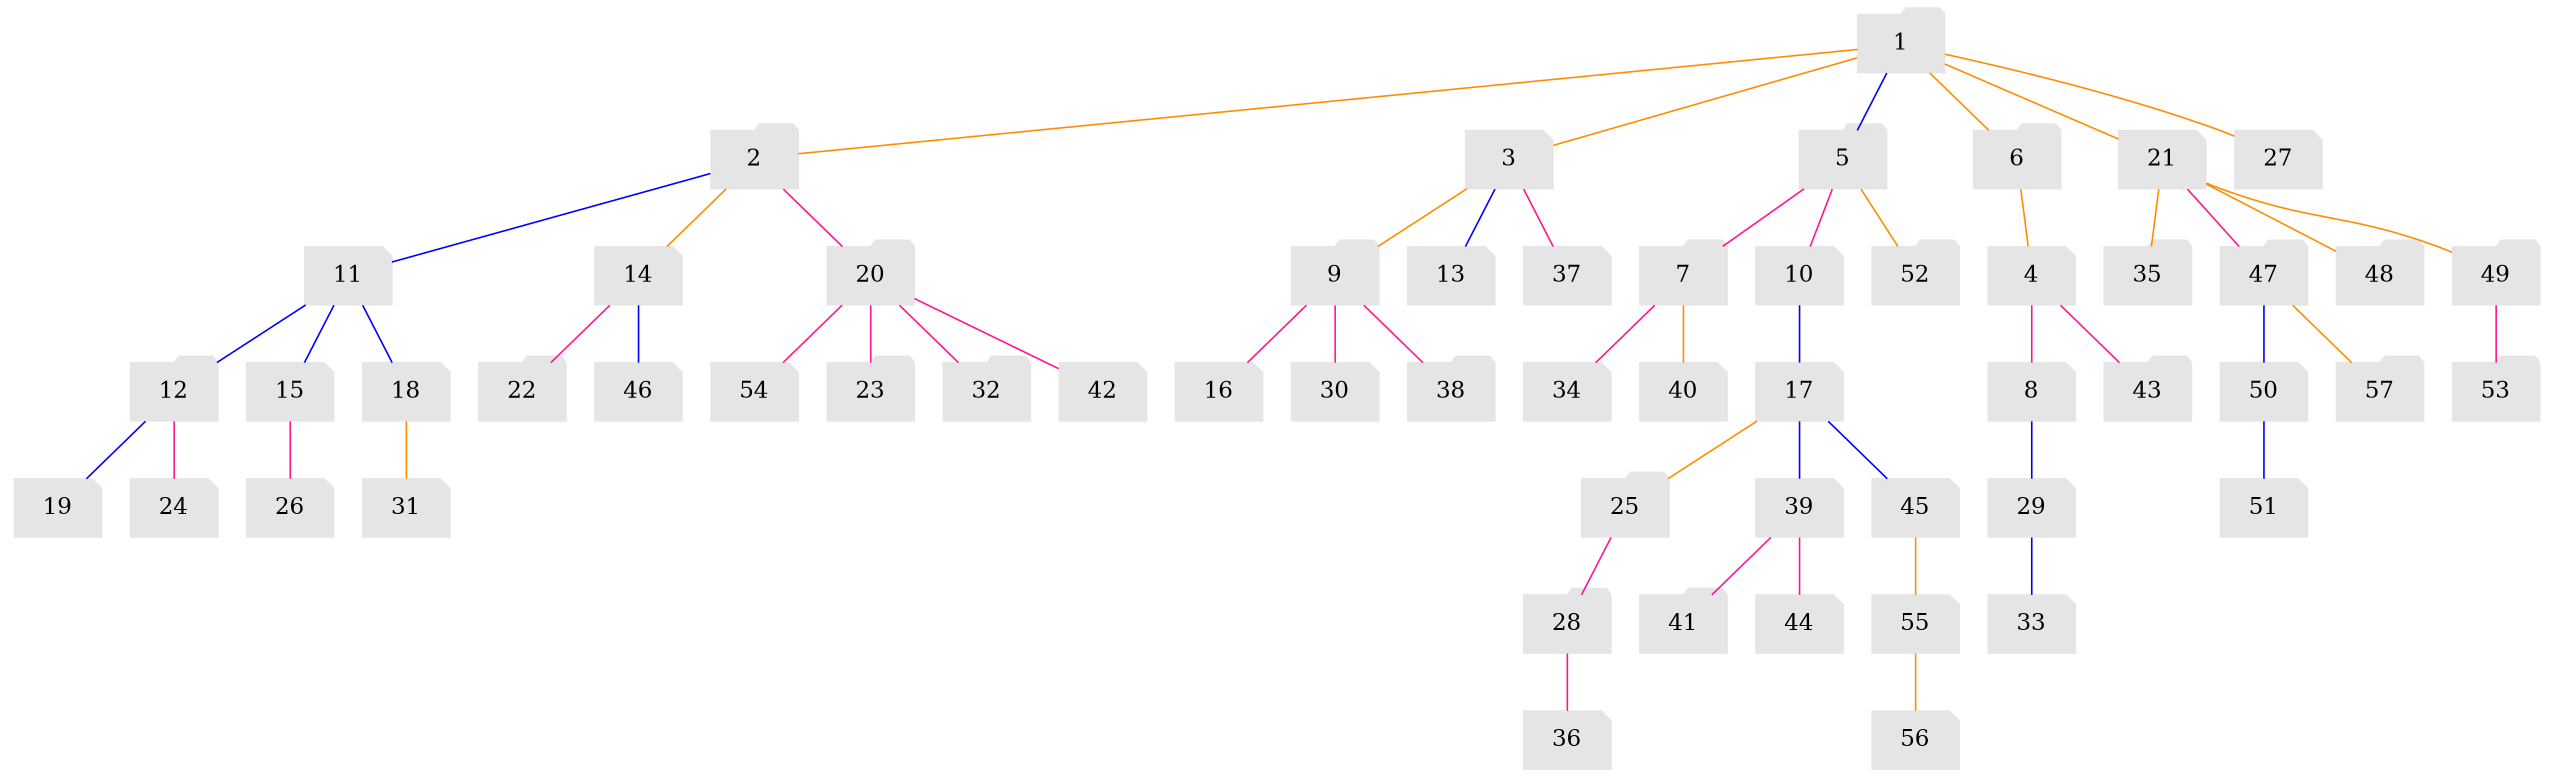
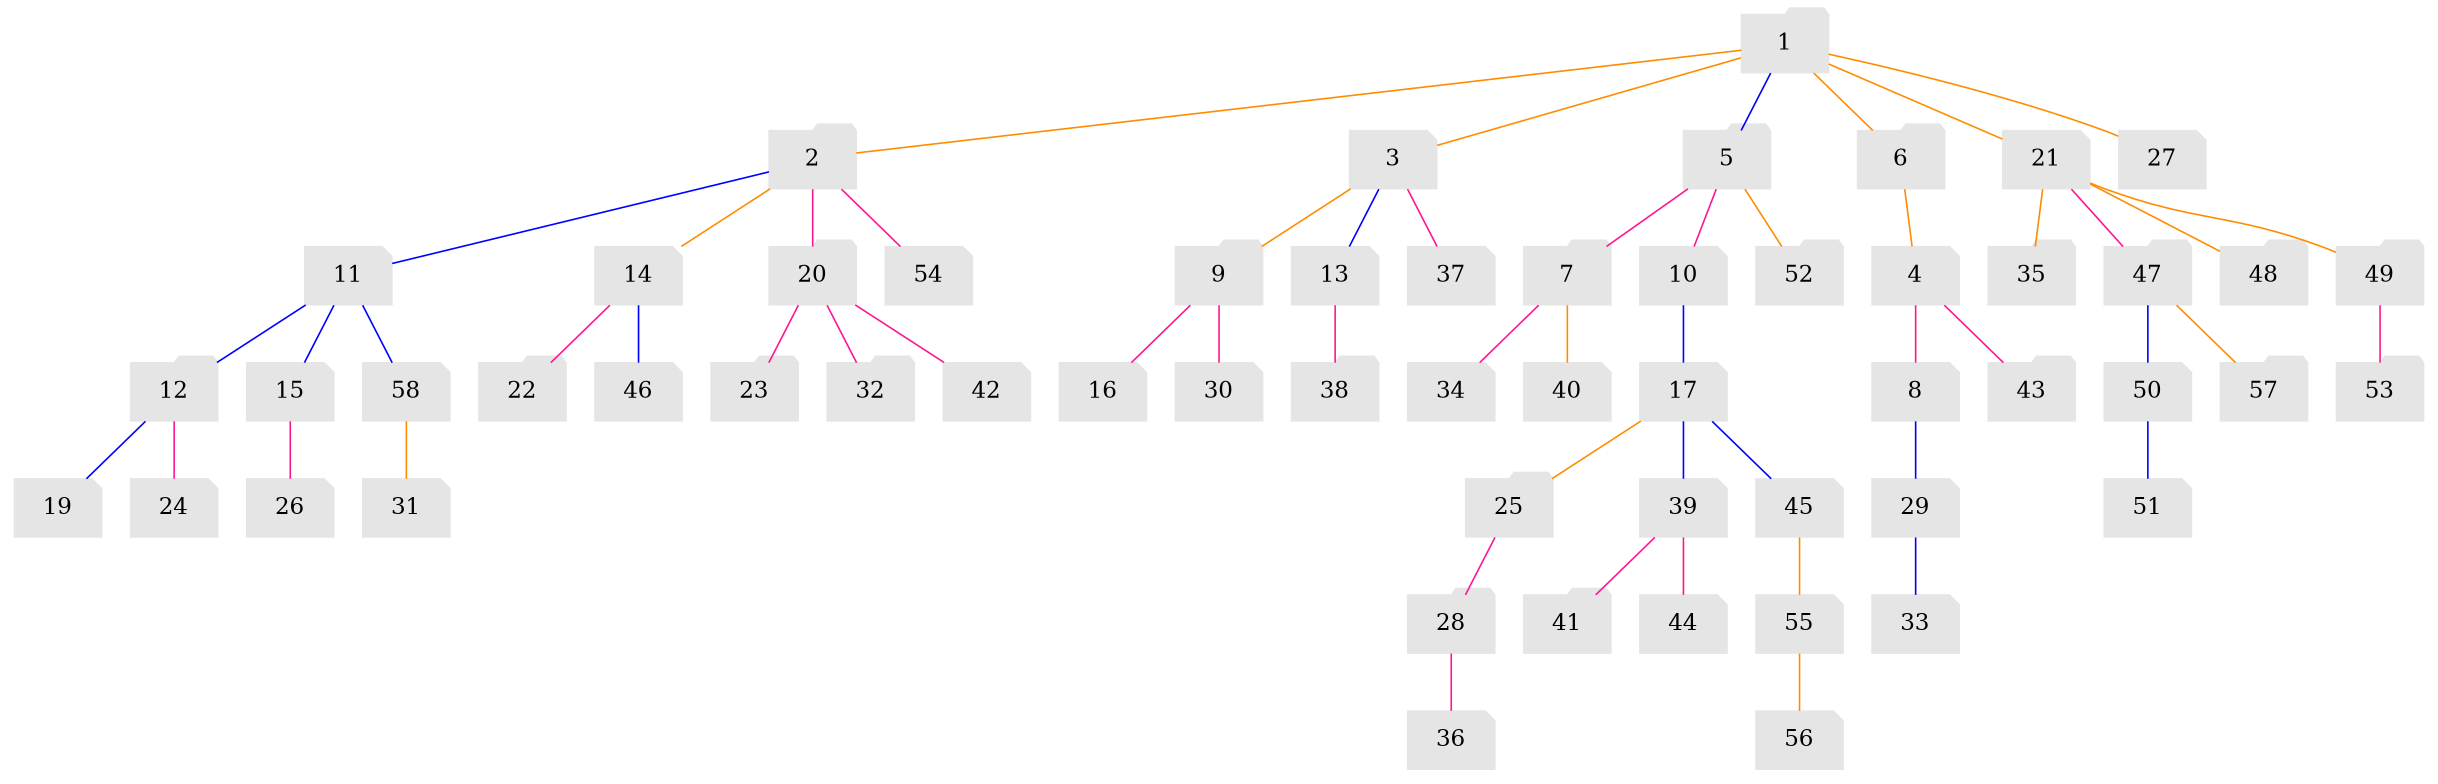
edge "20" -- "54": now "2" -- "54"
edge "9" -- "38": now "13" -- "38"
node "18": label "18" -> "58"
